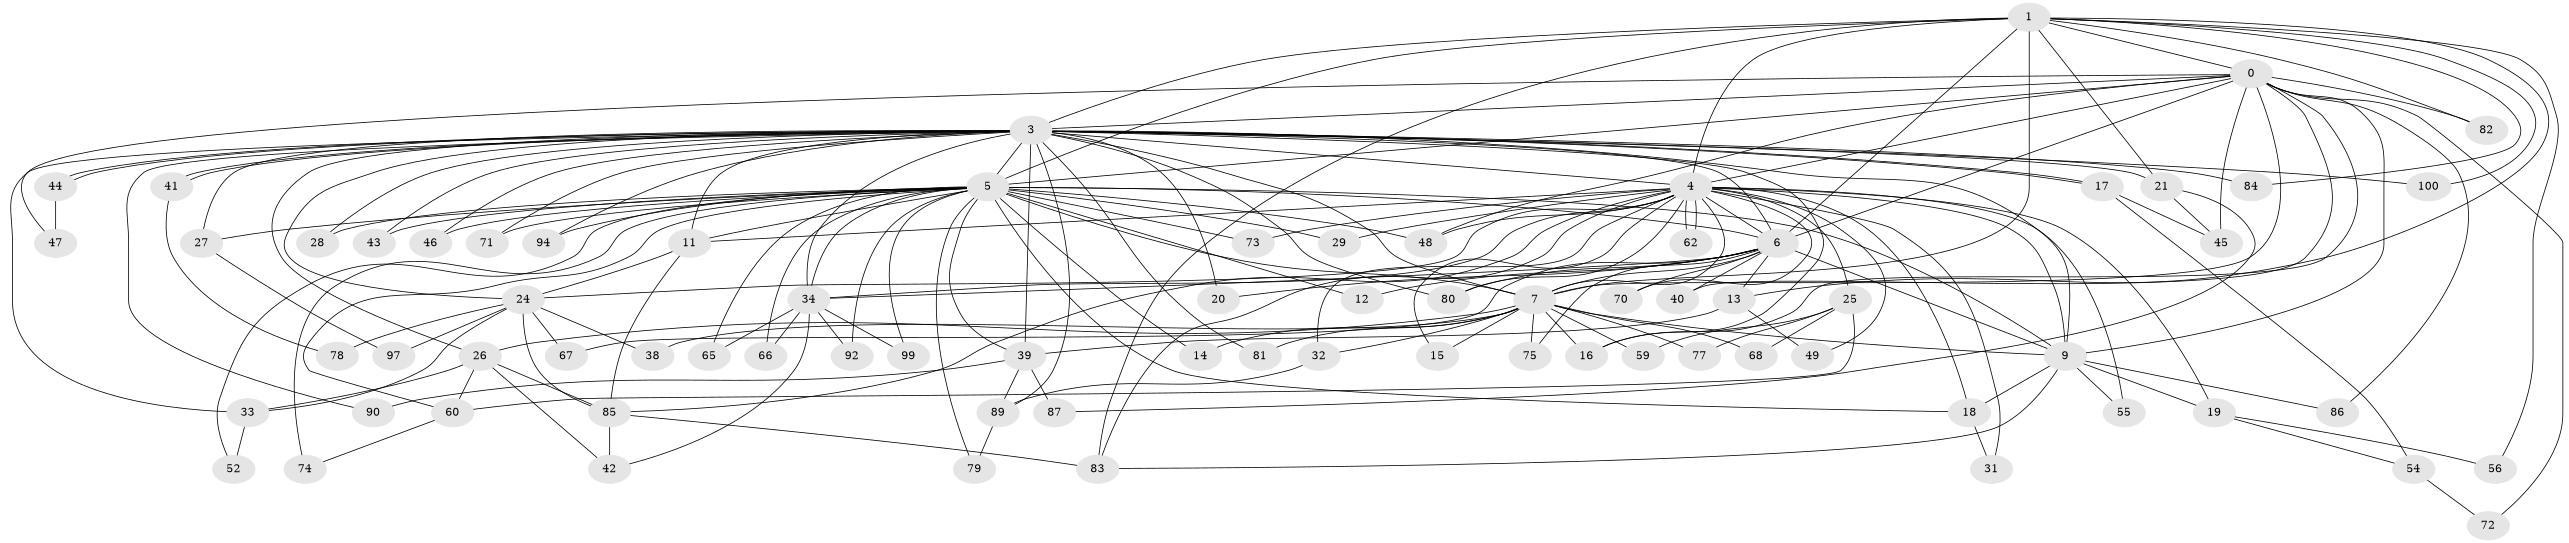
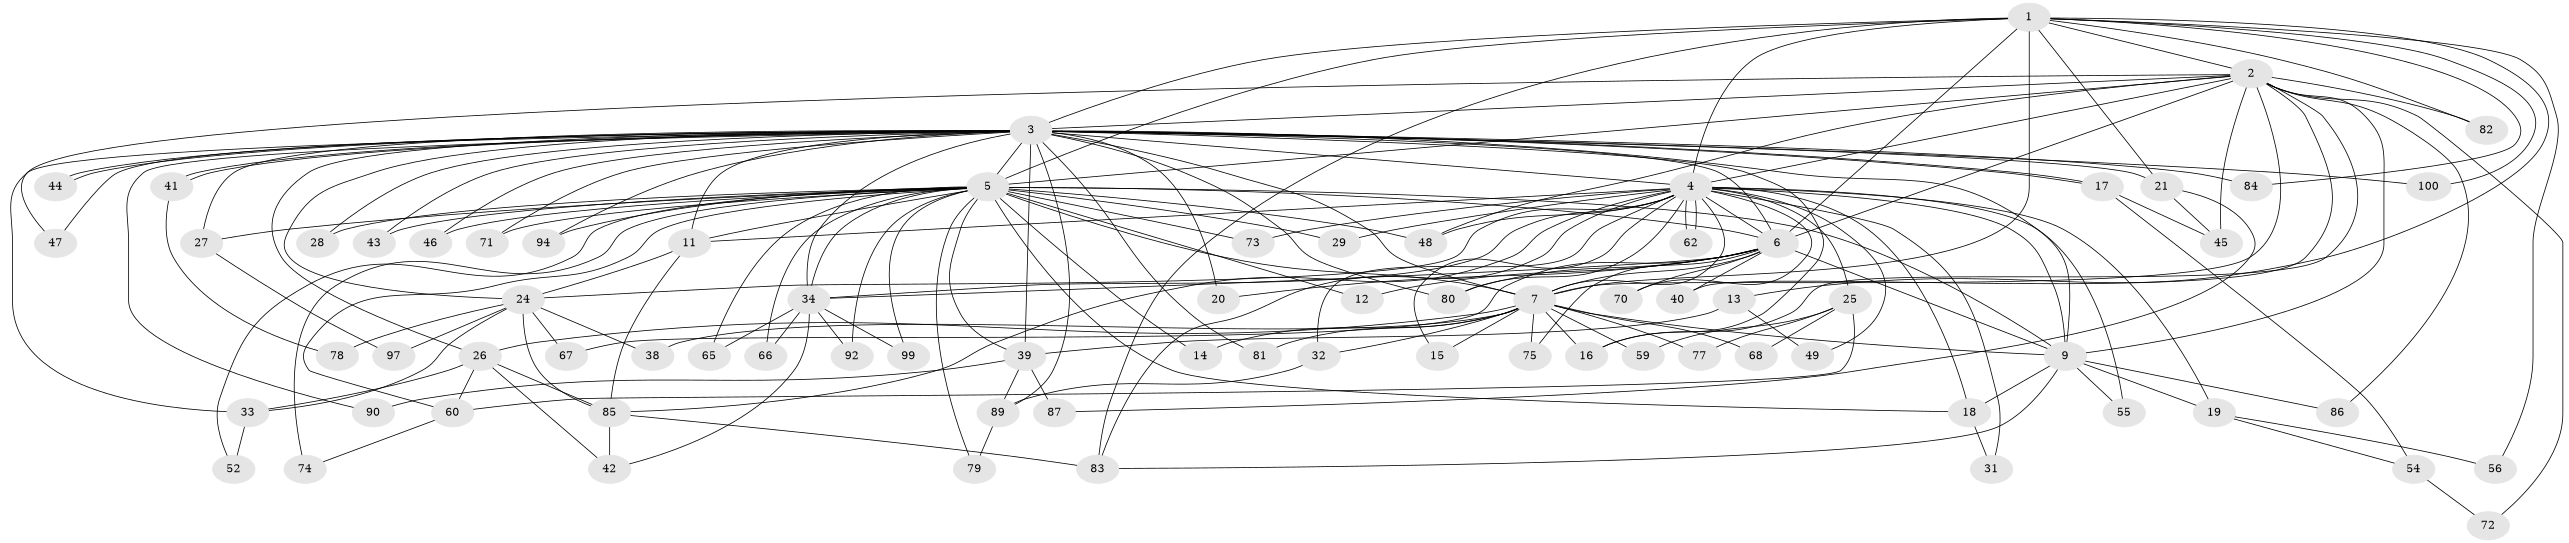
node "0": label "0" -> "2"
edge "44" -- "47": now "3" -- "47"
edge "6" -- "13": removed
